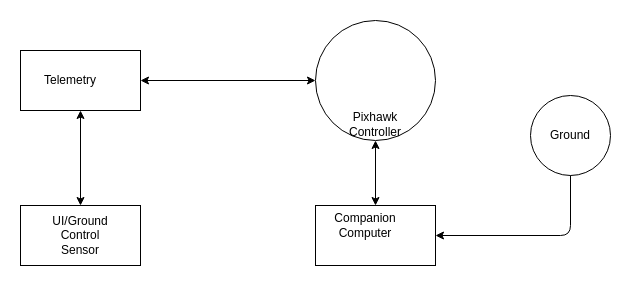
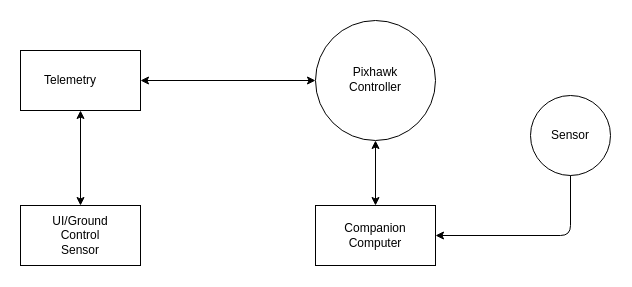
node "Pixhawk Controller": moved (376, 125) -> (376, 80)
node "Ground": label "Ground" -> "Sensor"
node "Companion Computer": moved (366, 226) -> (376, 236)
